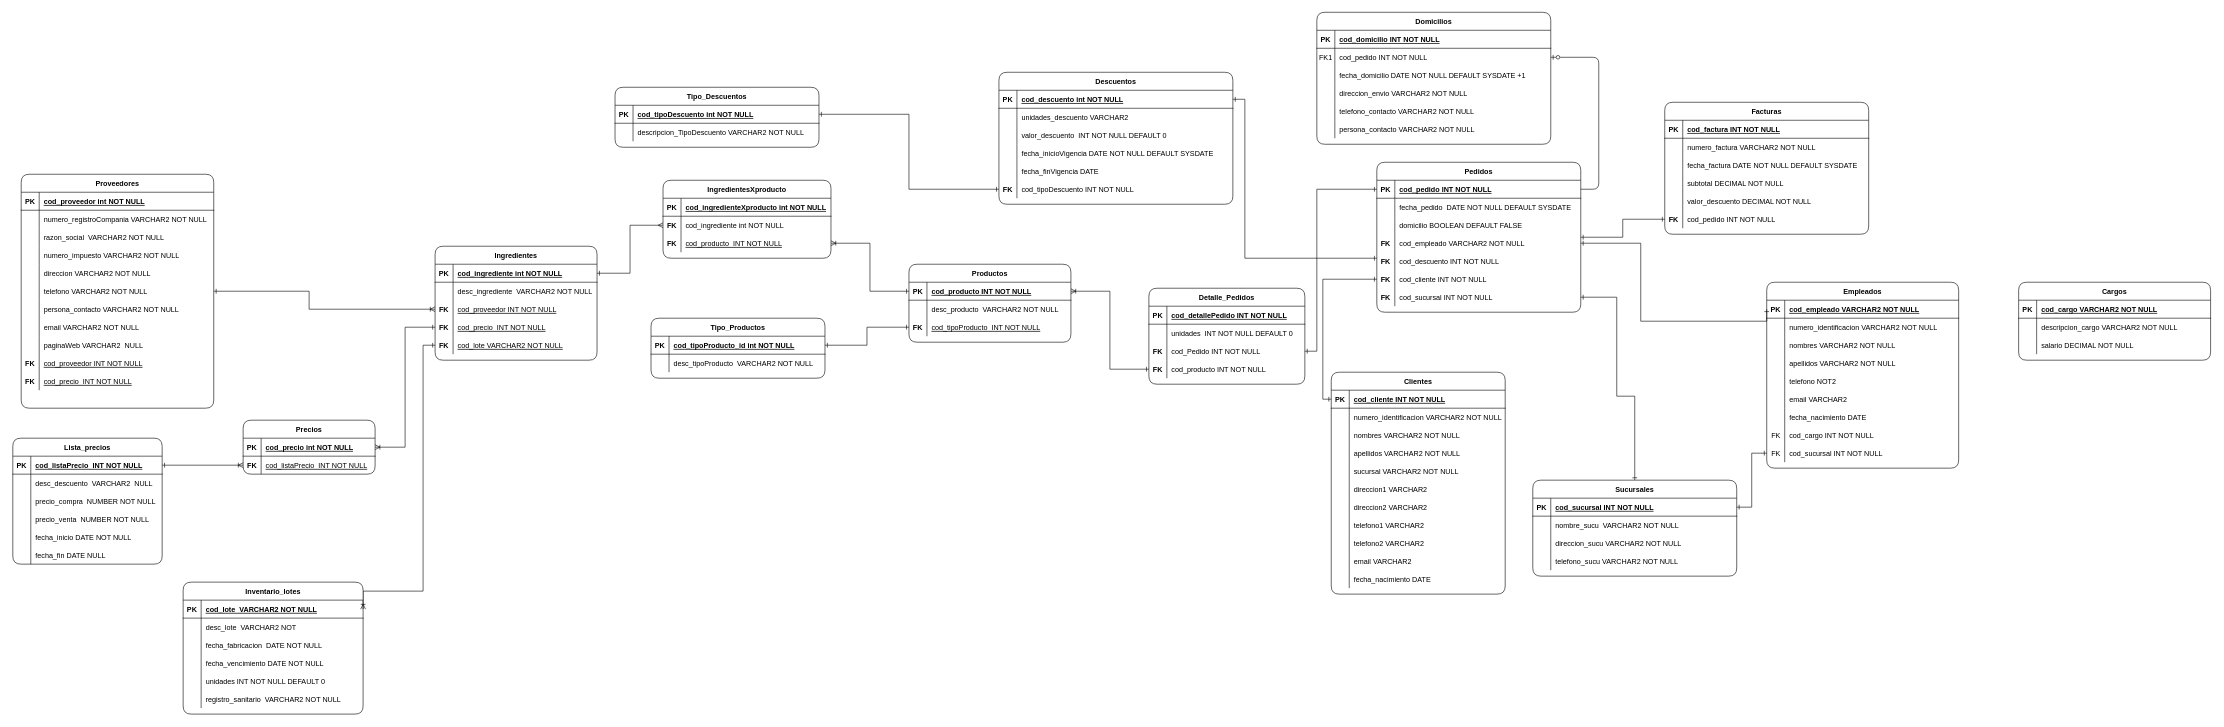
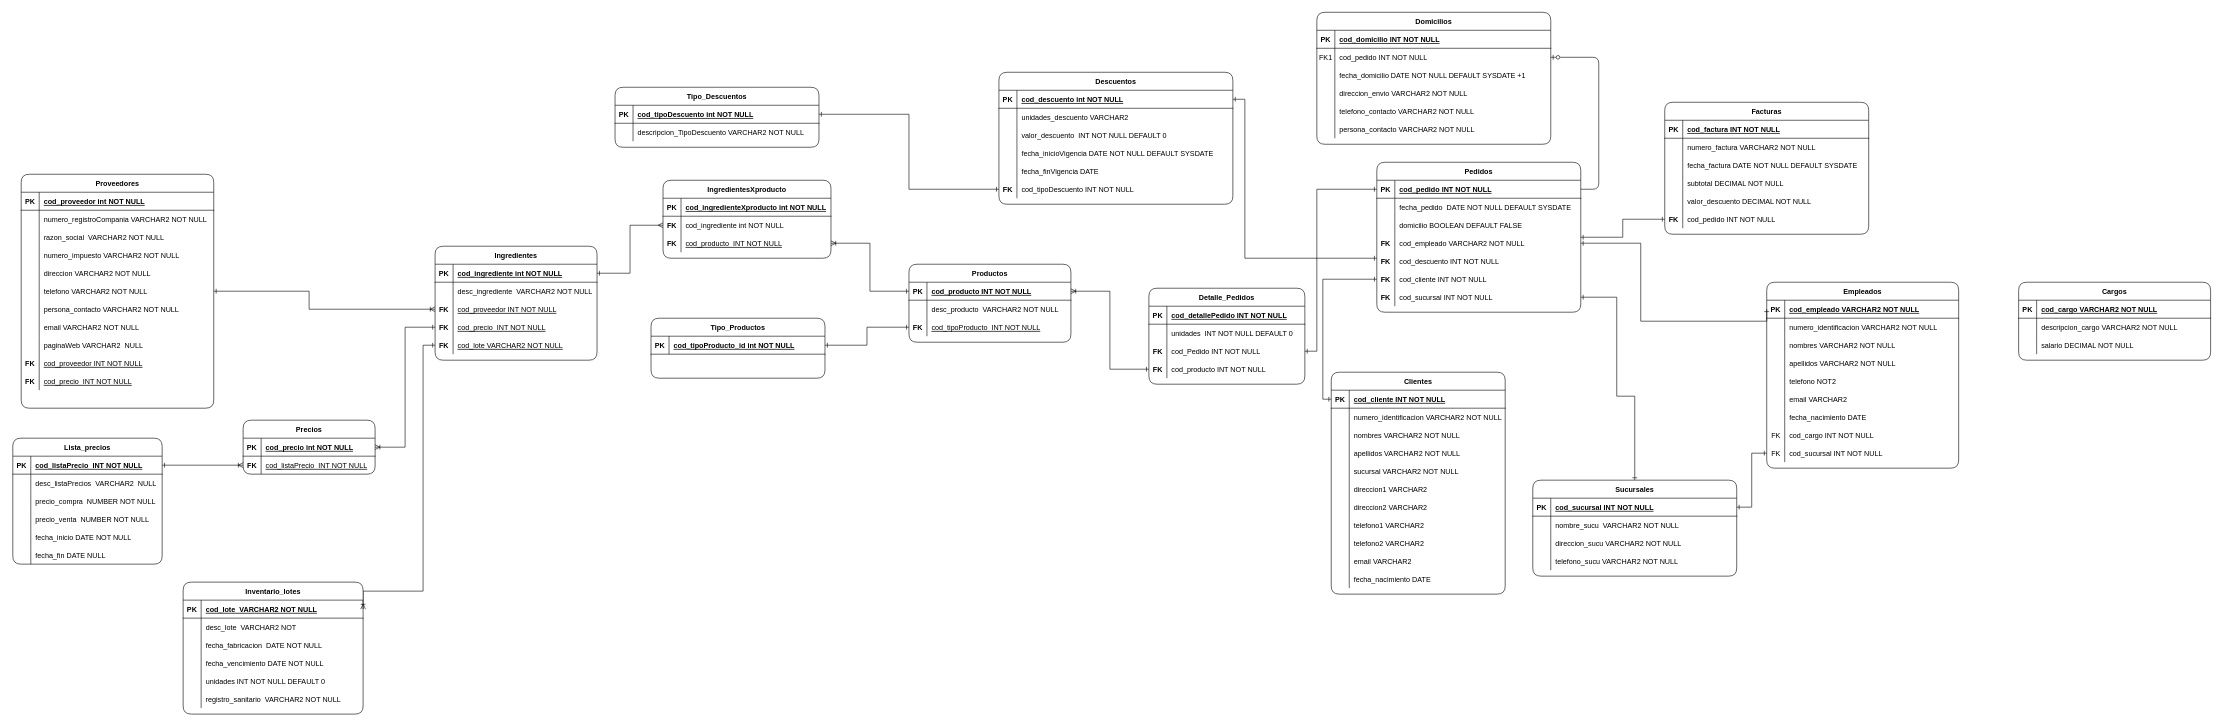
node "desc_tipoProducto VARCHAR2 NOT NULL": removed
node "desc_descuento VARCHAR2 NULL": label "desc_descuento VARCHAR2 NULL" -> "desc_listaPrecios VARCHAR2 NULL"
